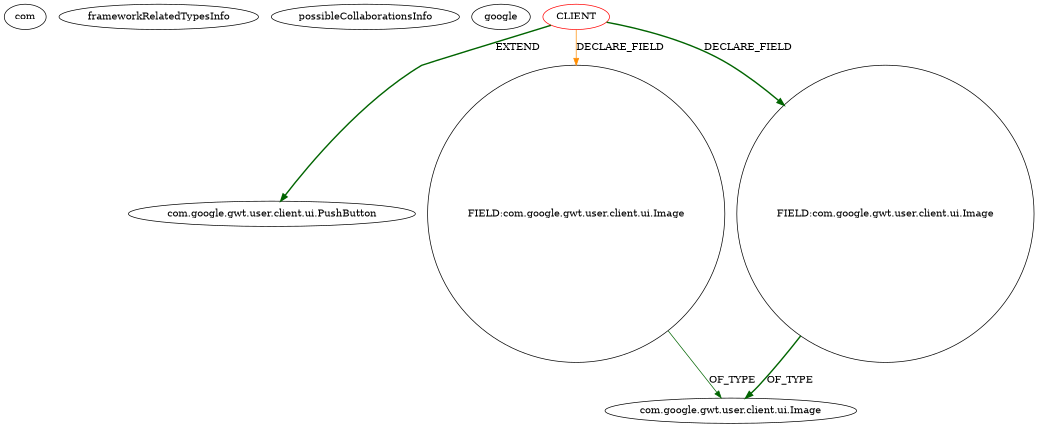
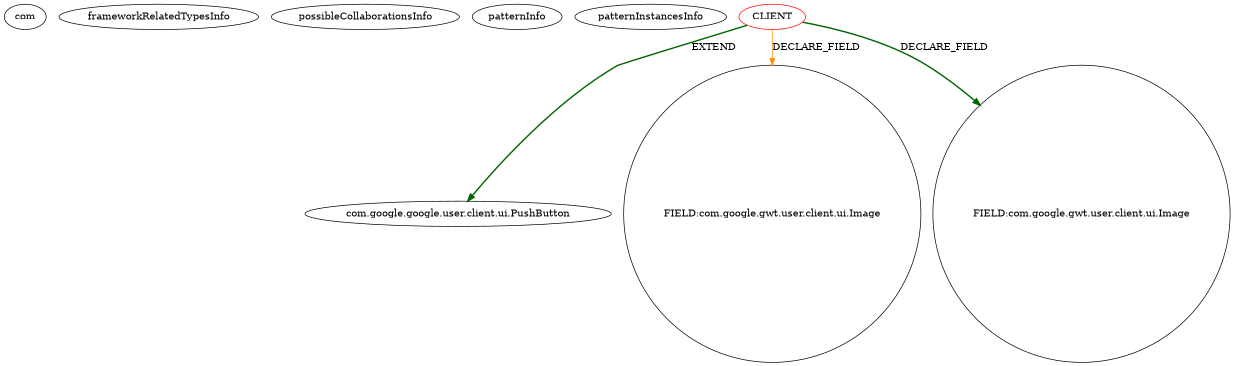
node "google": label "google" -> "patternInstancesInfo"
node "patternInfo": added
node "com.google.gwt.user.client.ui.PushButton": label "com.google.gwt.user.client.ui.PushButton" -> "com.google.google.user.client.ui.PushButton"
node "com.google.gwt.user.client.ui.Image": removed
